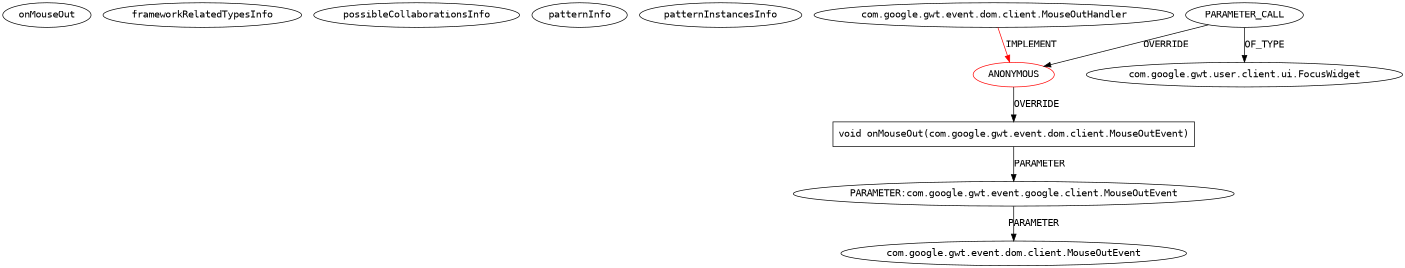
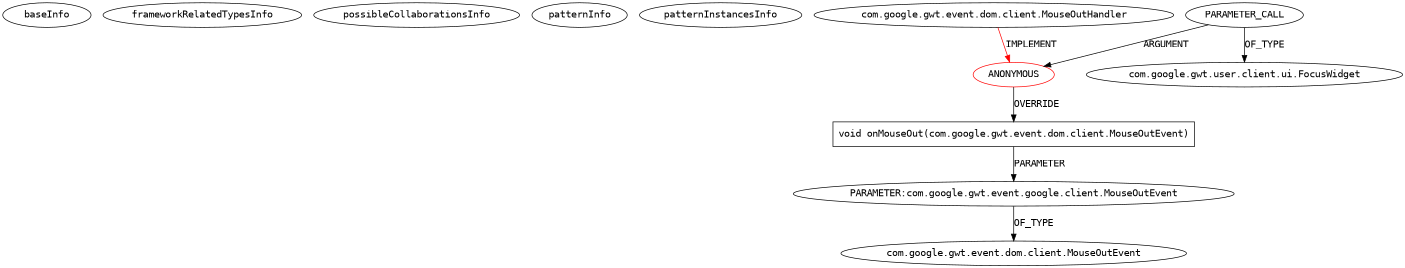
node "onMouseOut": label "onMouseOut" -> "baseInfo"
edge "PARAMETER_CALL" -> "ANONYMOUS": label "OVERRIDE" -> "ARGUMENT"
edge "PARAMETER:com.google.gwt.event.google.client.MouseOutEvent" -> "com.google.gwt.event.dom.client.MouseOutEvent": label "PARAMETER" -> "OF_TYPE"
